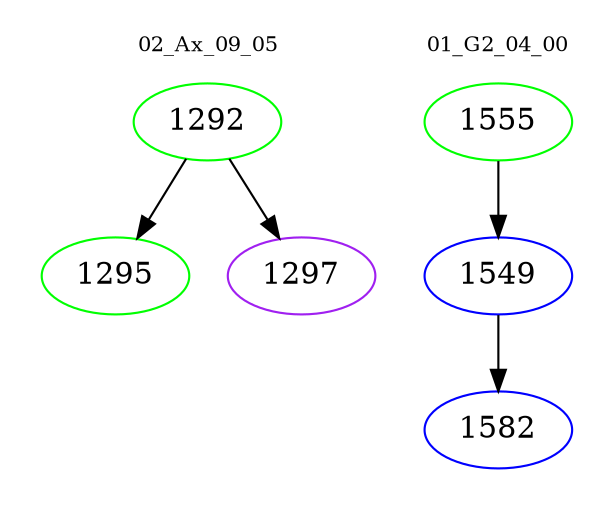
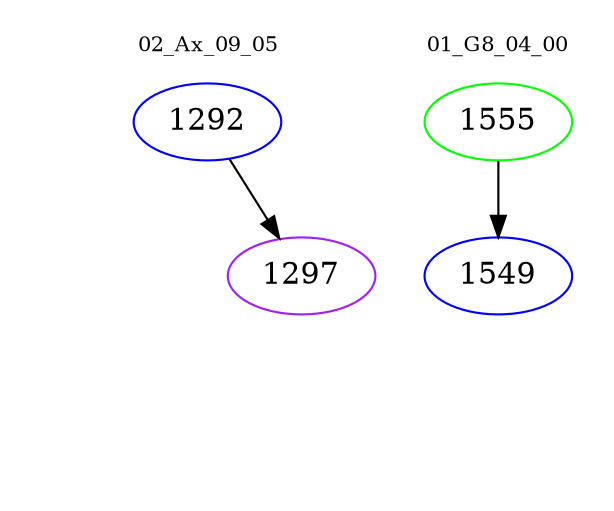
cluster "01_G2_04_00": label "01_G2_04_00" -> "01_G8_04_00"
node "1292": color green -> blue
node "1295": removed
node "1582": removed
